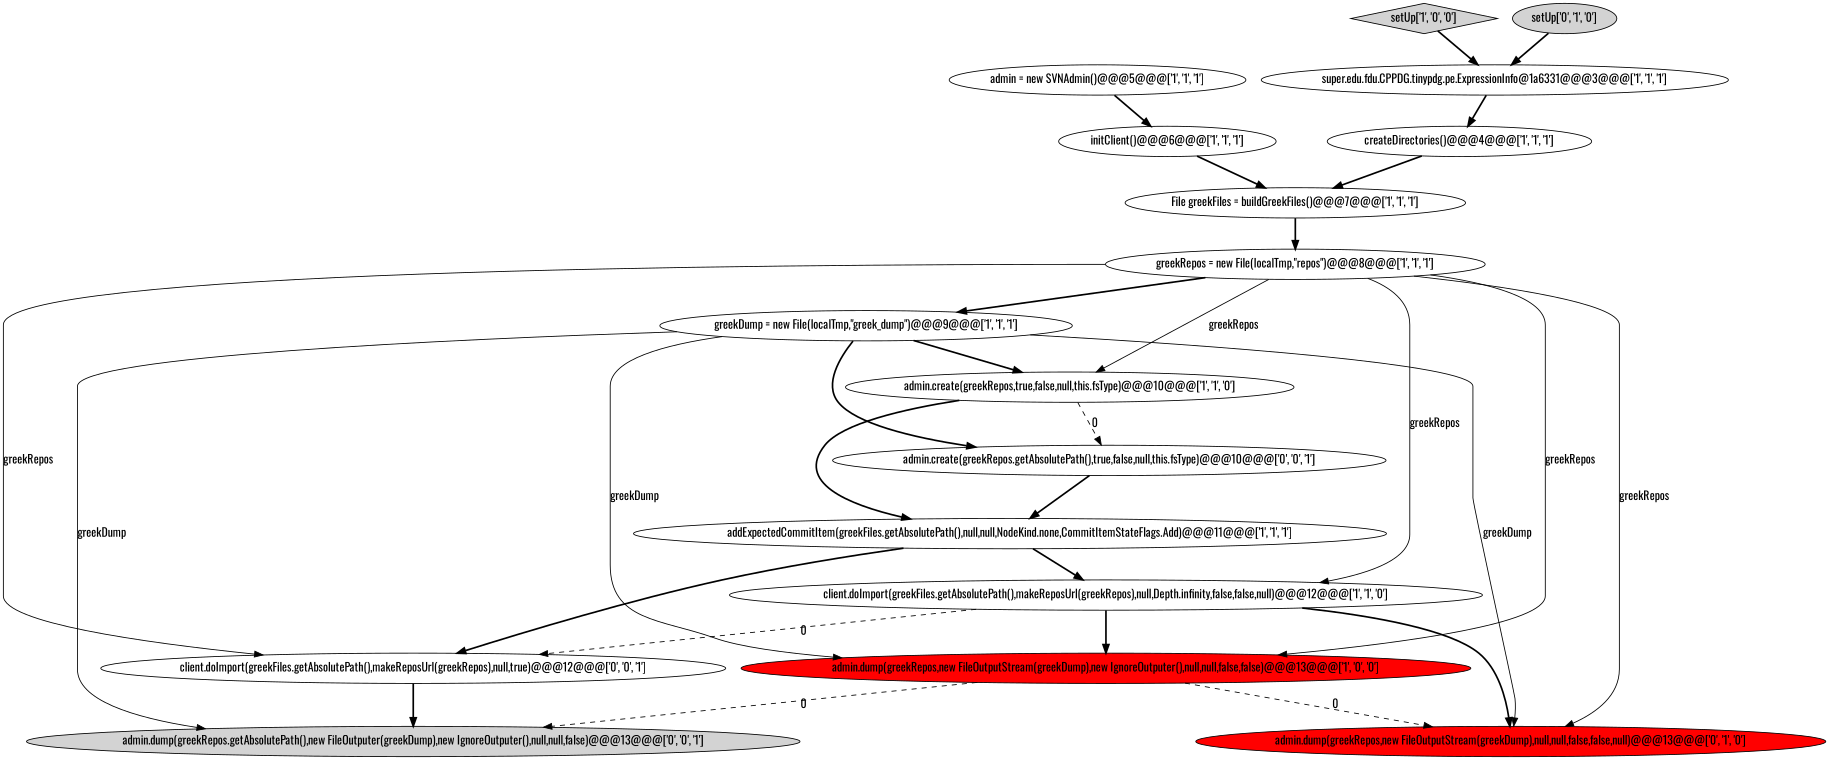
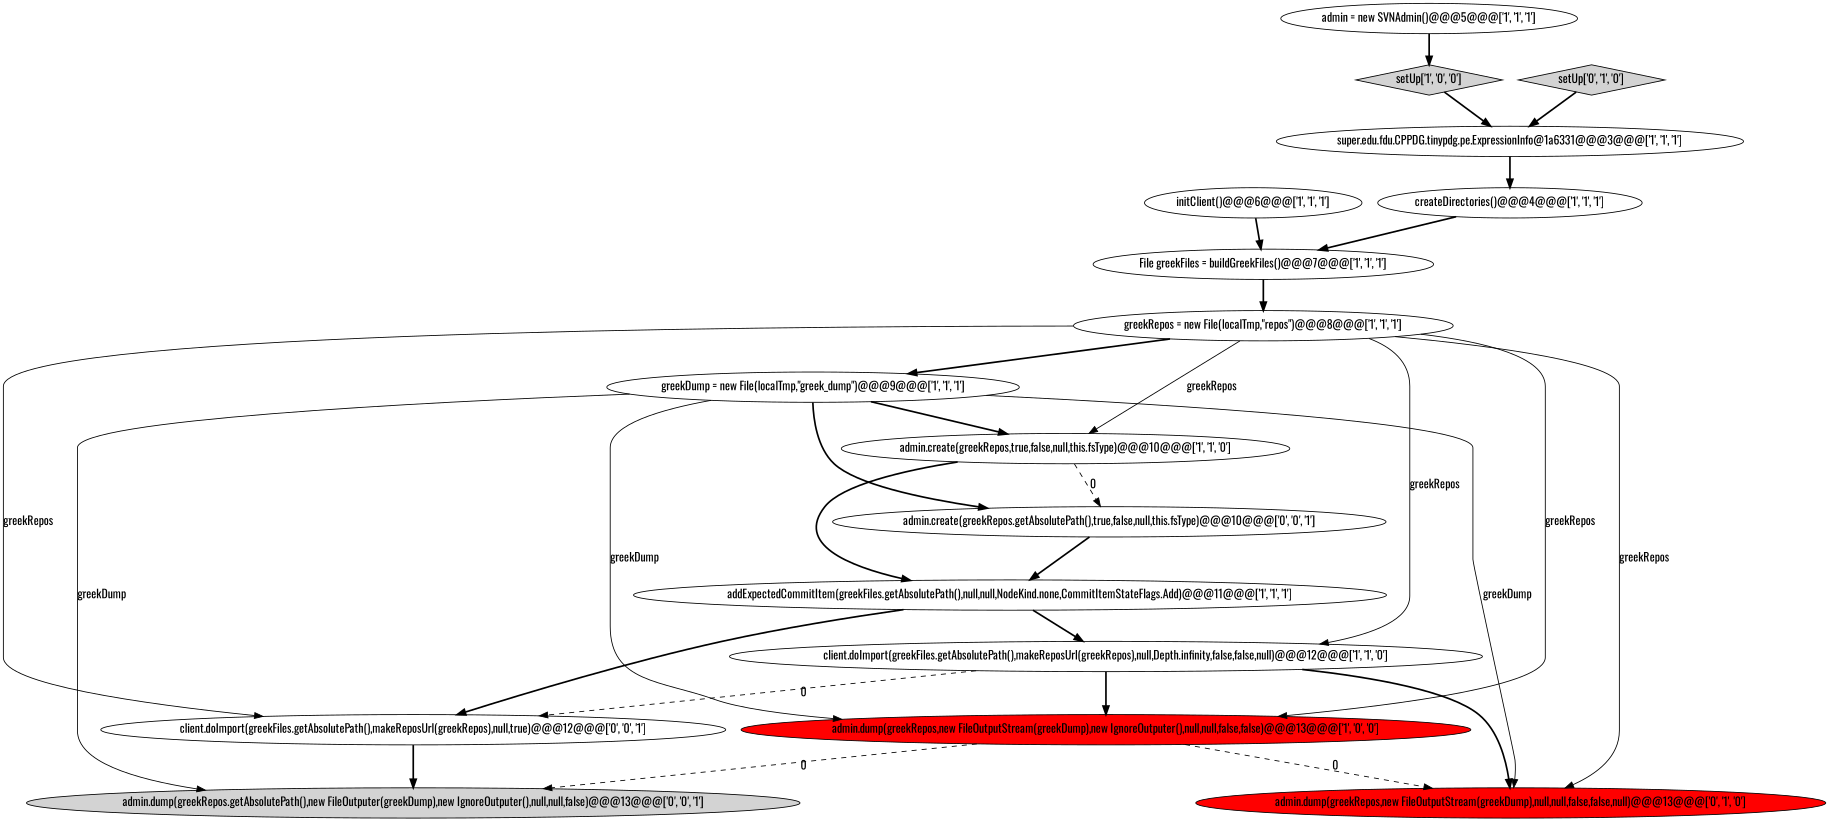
node "setUp['0', '1', '0']": shape ellipse -> diamond
edge "admin = new SVNAdmin()@@@5@@@['1', '1', '1']" -> "initClient()@@@6@@@['1', '1', '1']": now "admin = new SVNAdmin()@@@5@@@['1', '1', '1']" -> "setUp['1', '0', '0']"
